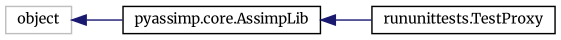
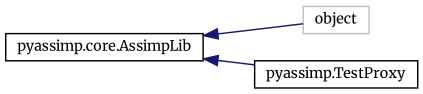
edge "pyassimp.core.AssimpLib" -> "object": reversed
node "rununittests.TestProxy": label "rununittests.TestProxy" -> "pyassimp.TestProxy"
